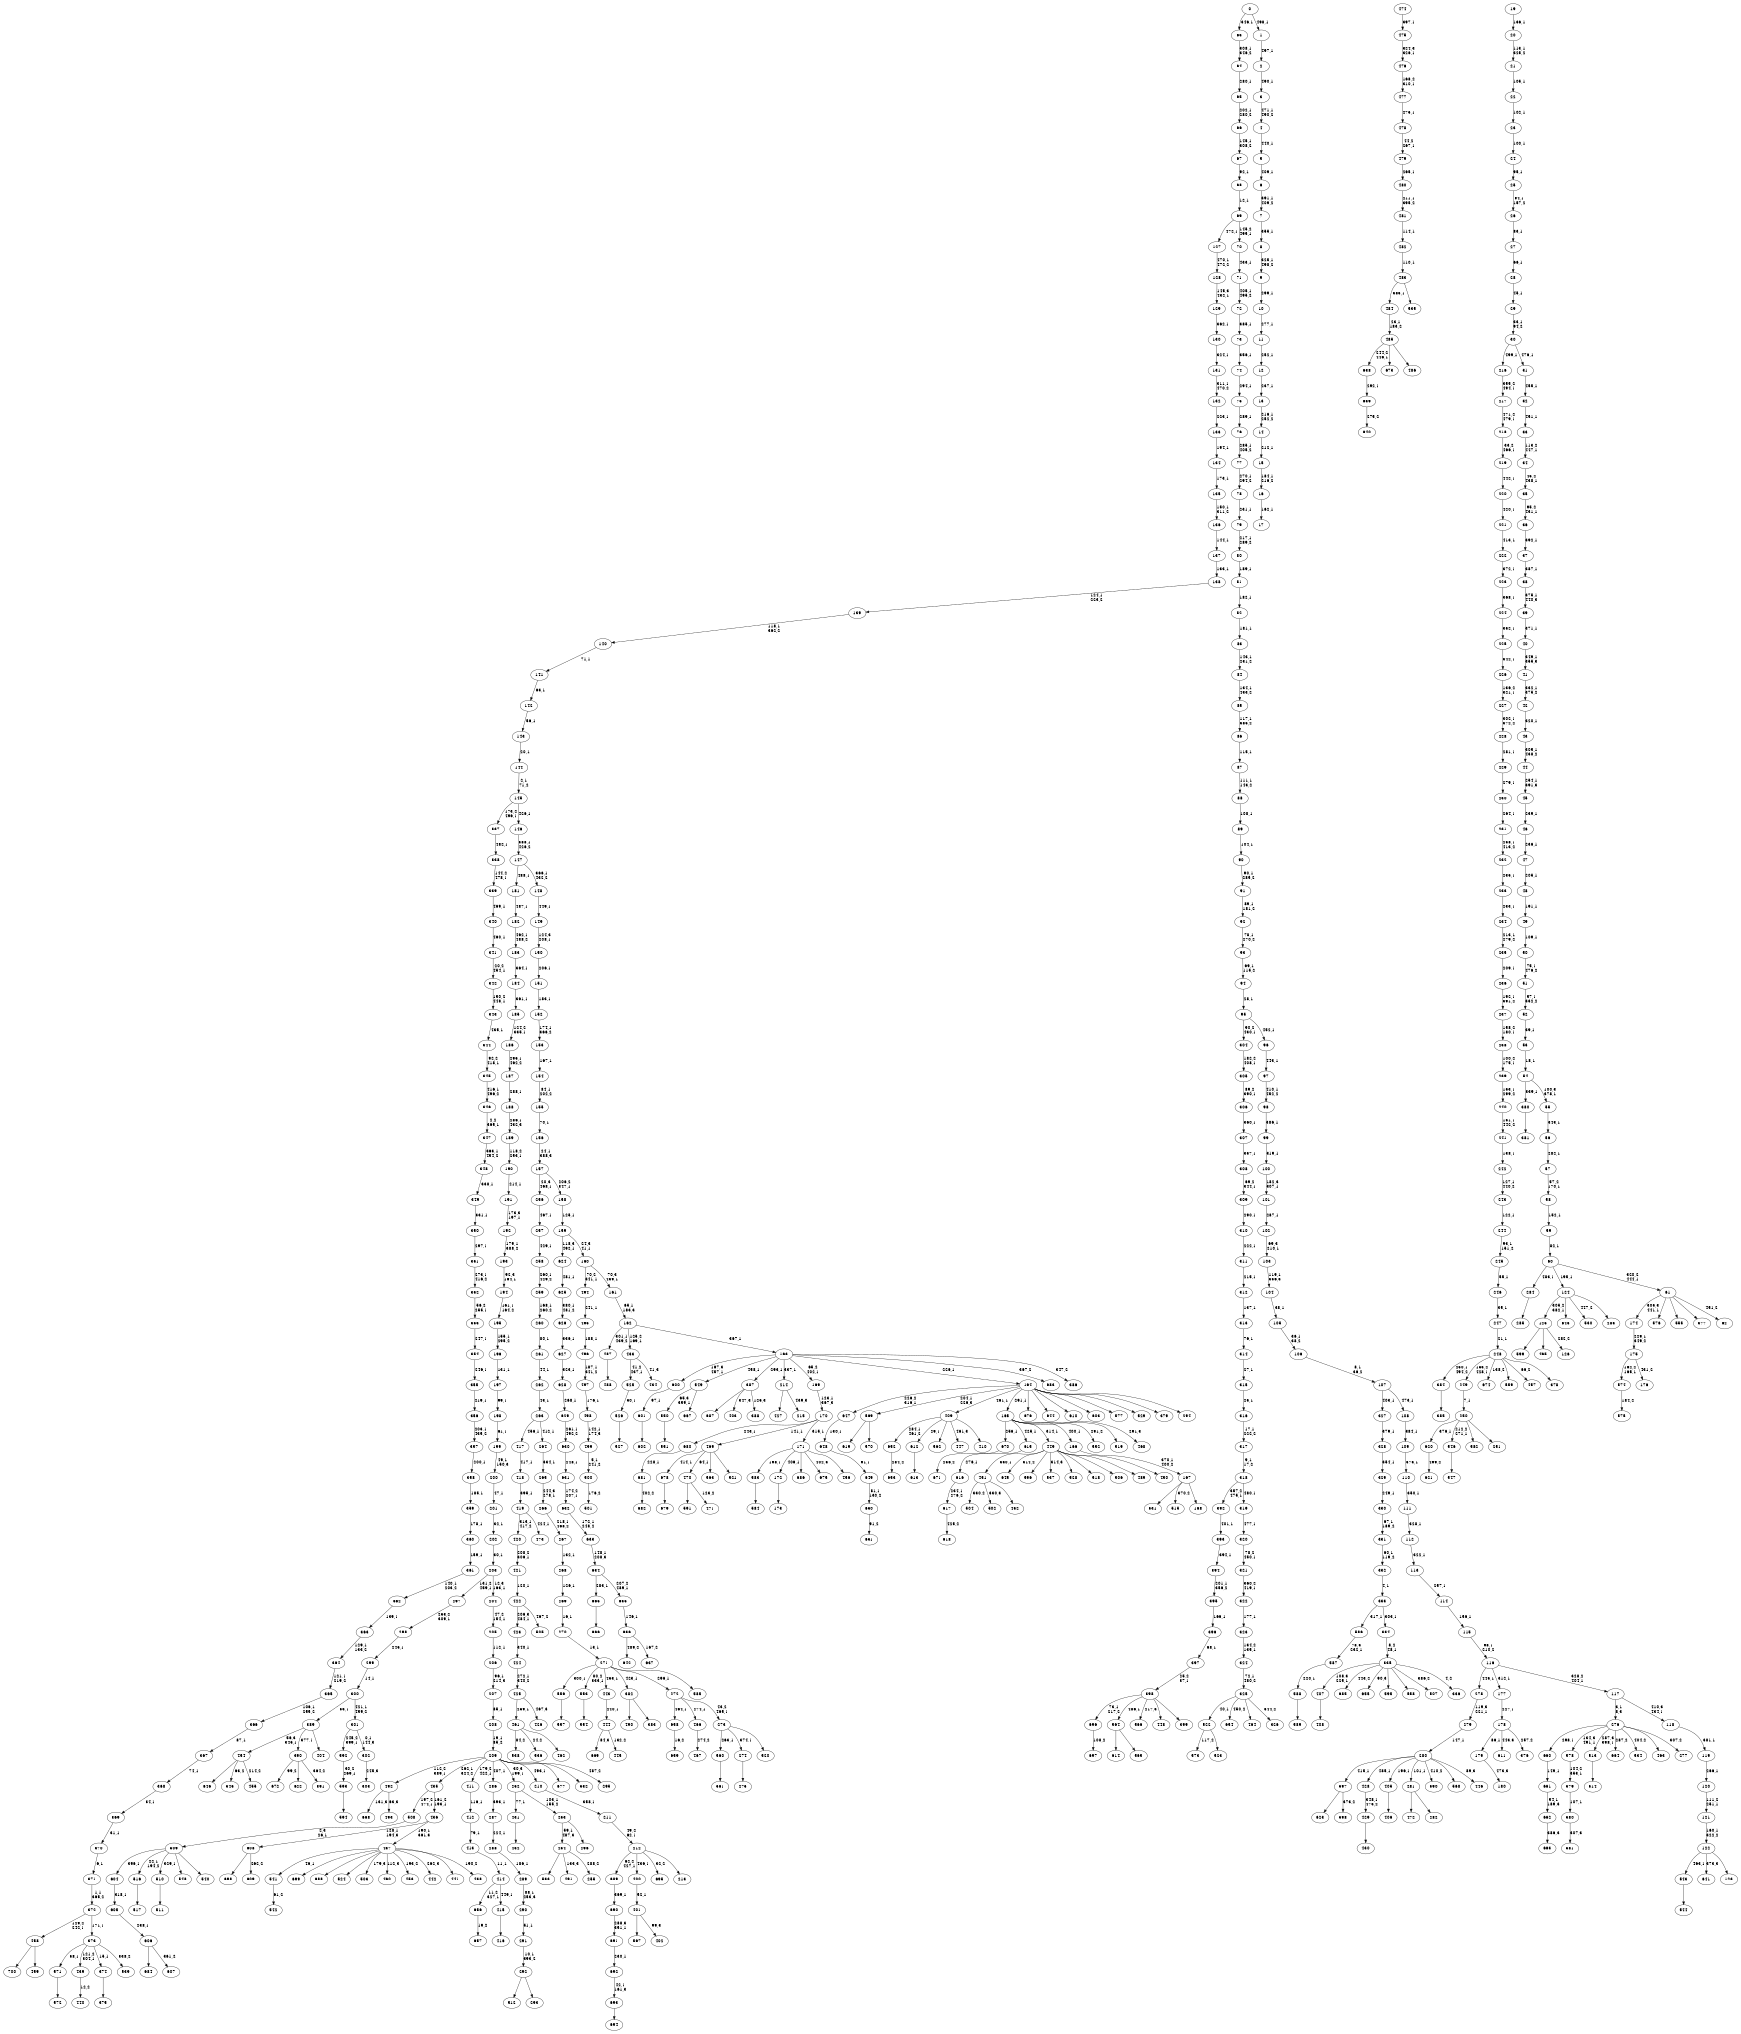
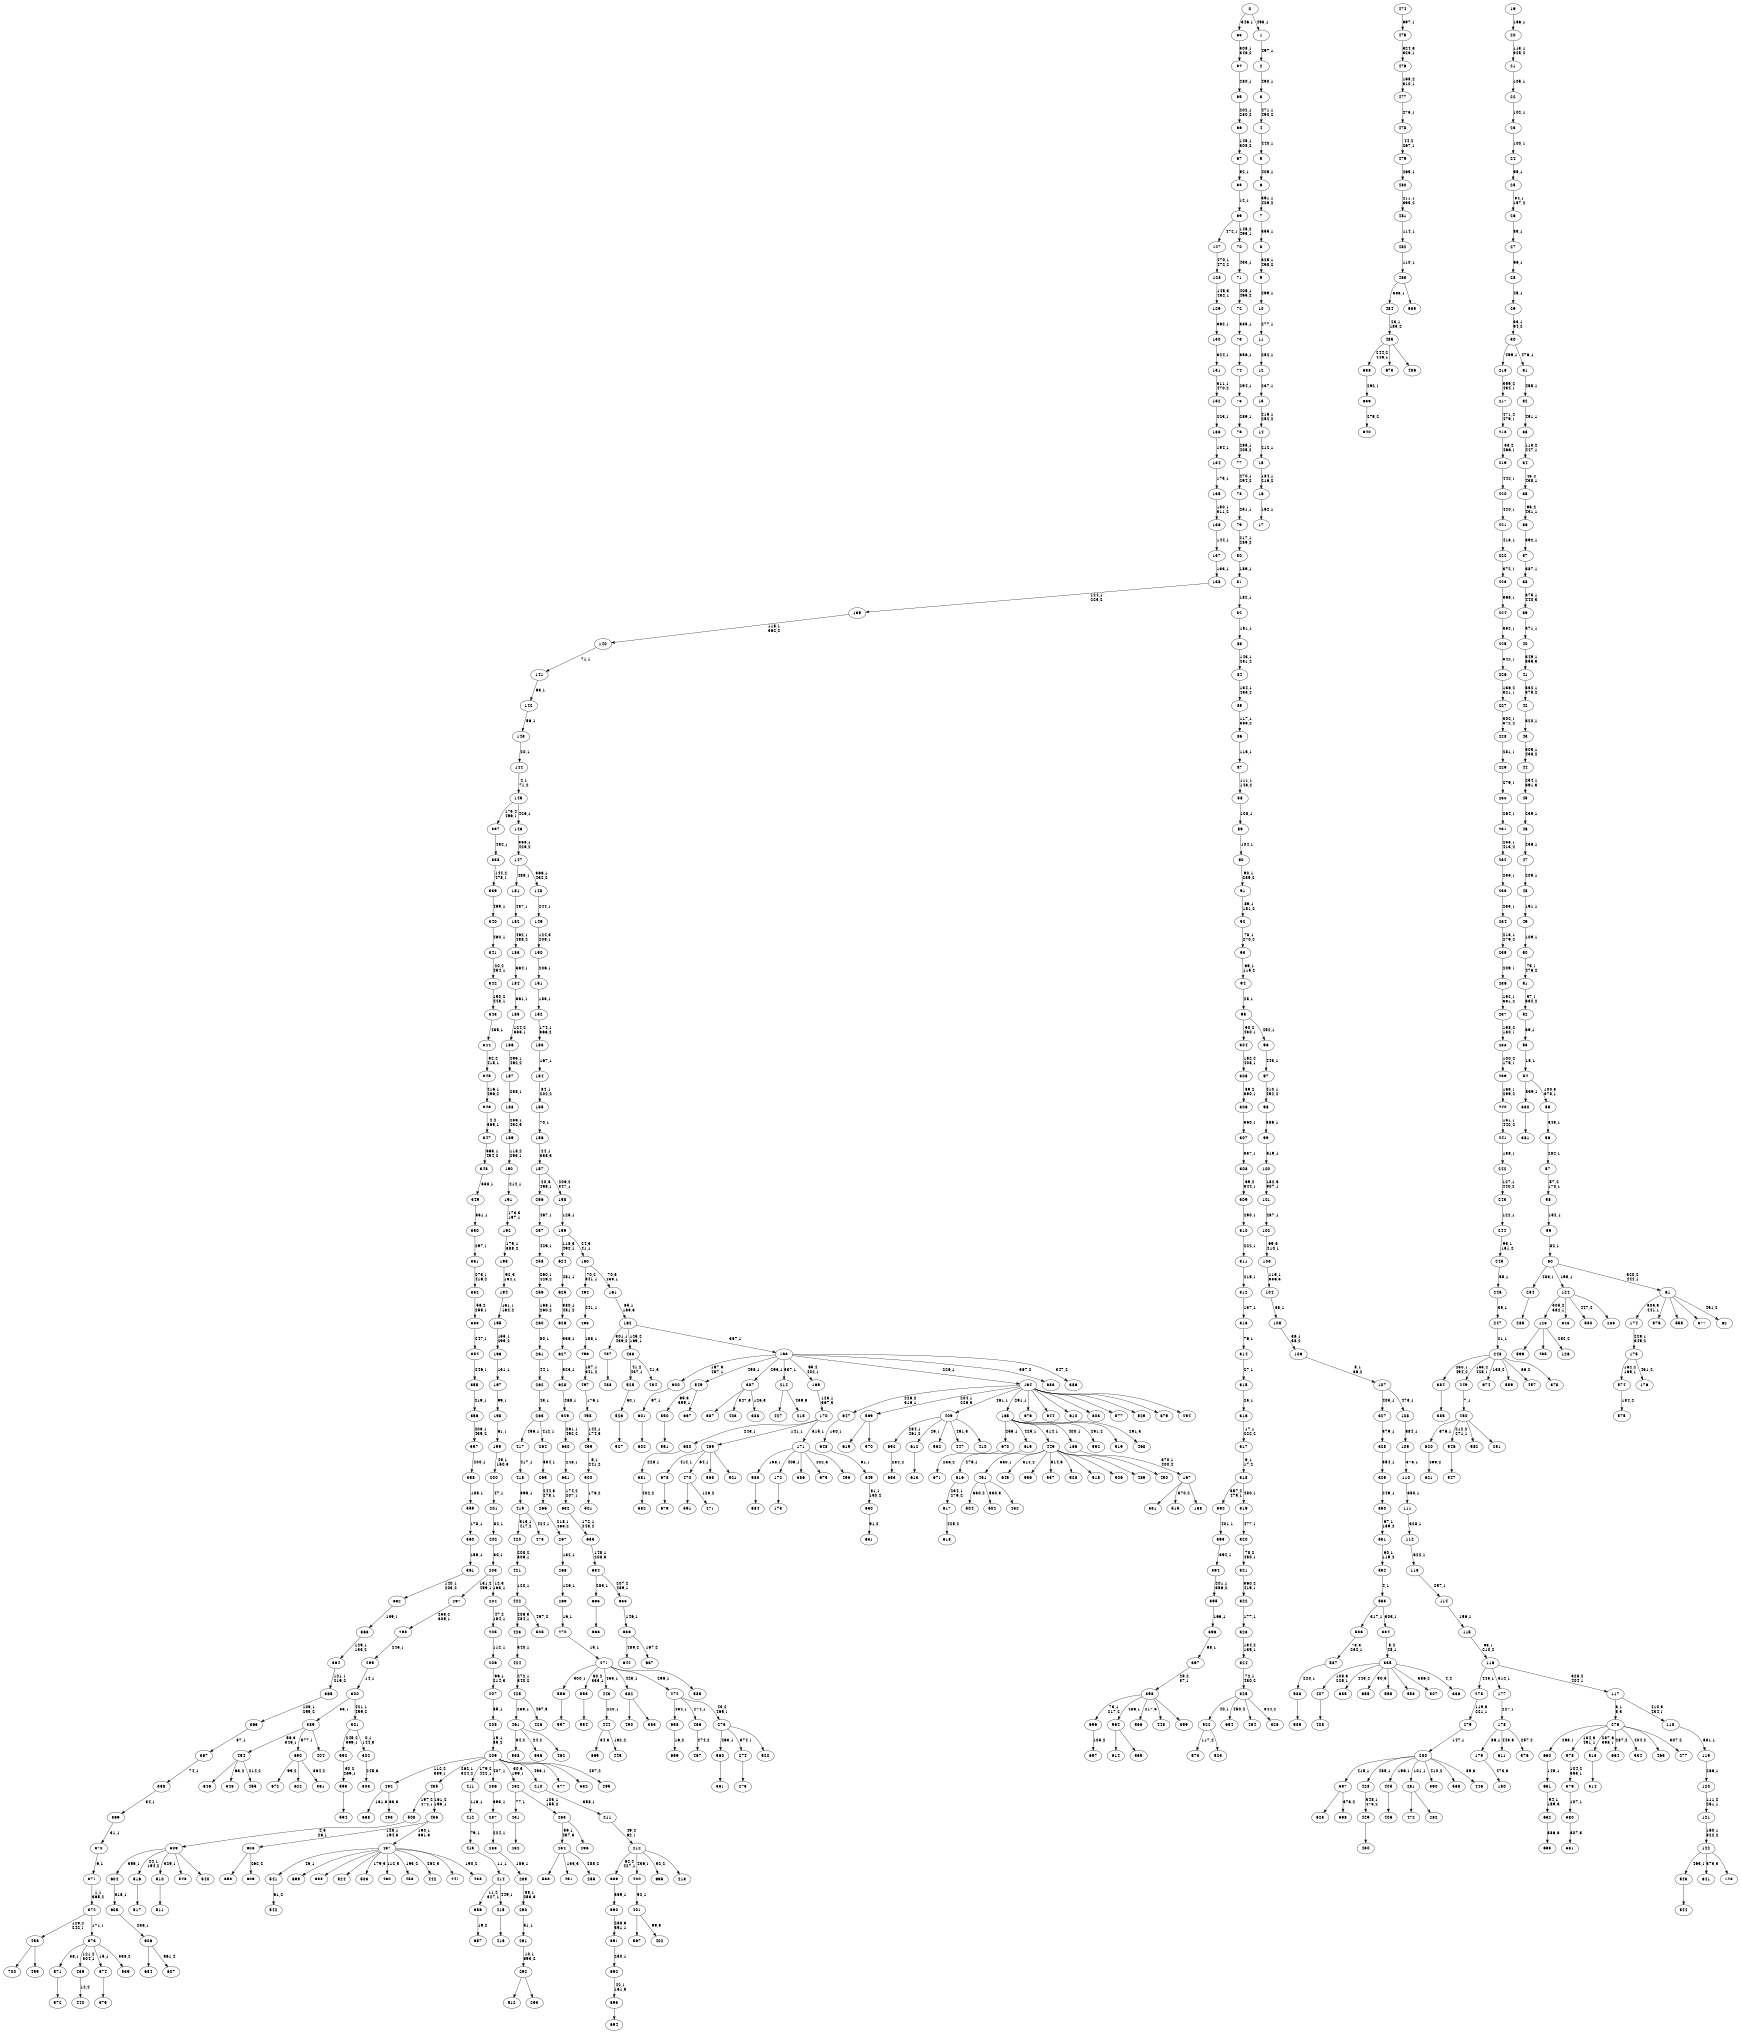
edge "148" -> "149": label "449,1" -> "244,1"
